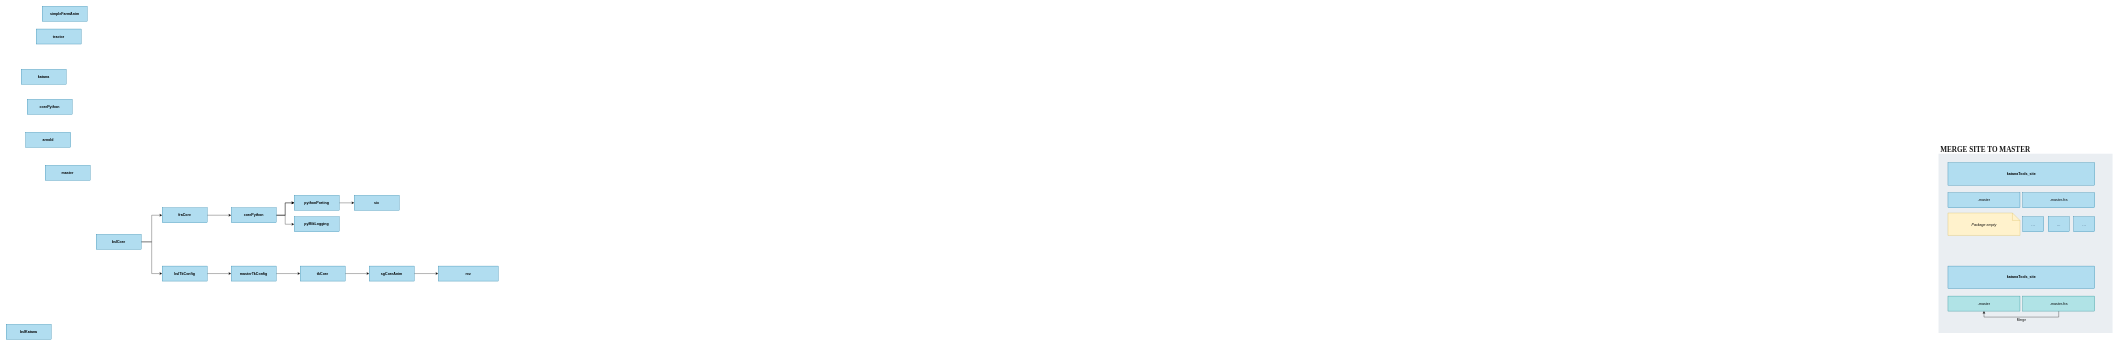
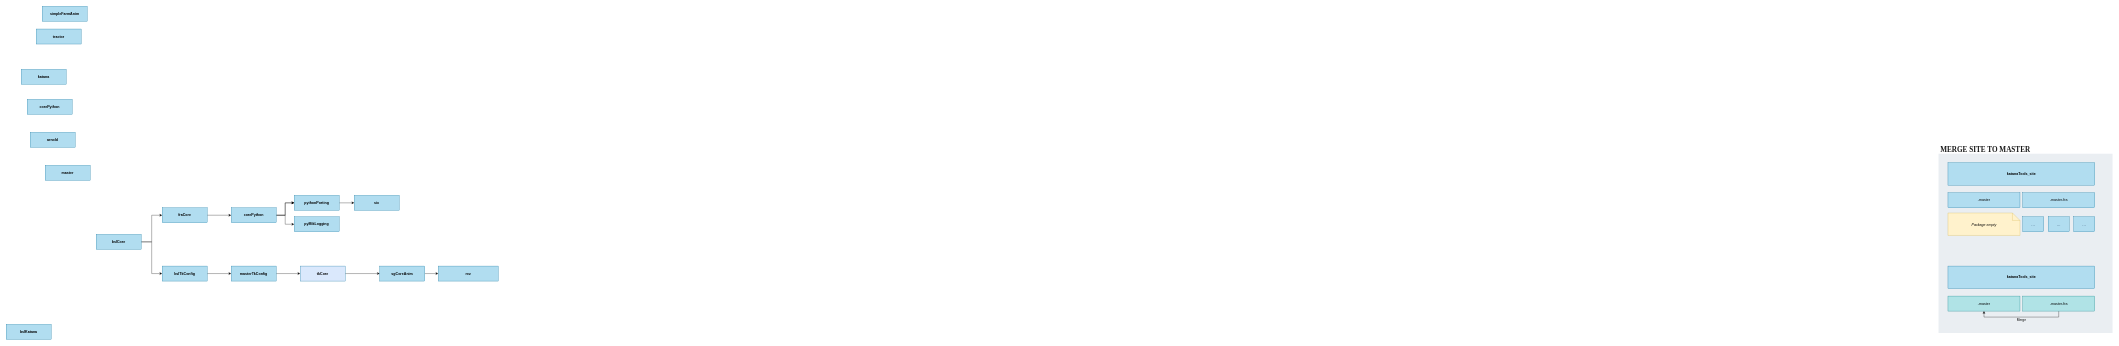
node "arnold": moved (48, 140) -> (53, 140)
node "tkCore": fillcolor #b1ddf0 -> #dae8fc
node "sgCoreAnim": moved (392, 273) -> (402, 273)
